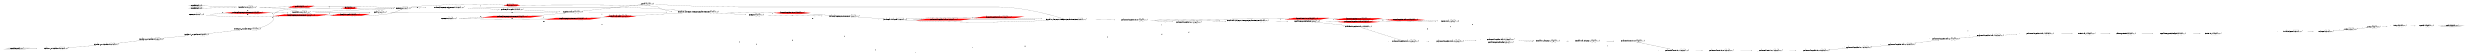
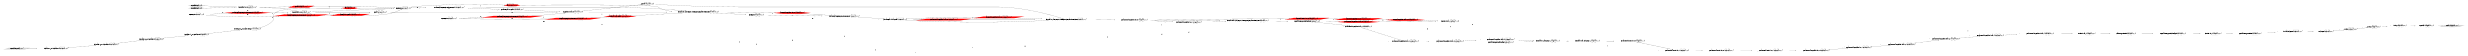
node "expected.add(EventType.NodeDeleted)@@@49@@@['0', '0', '1']": added
